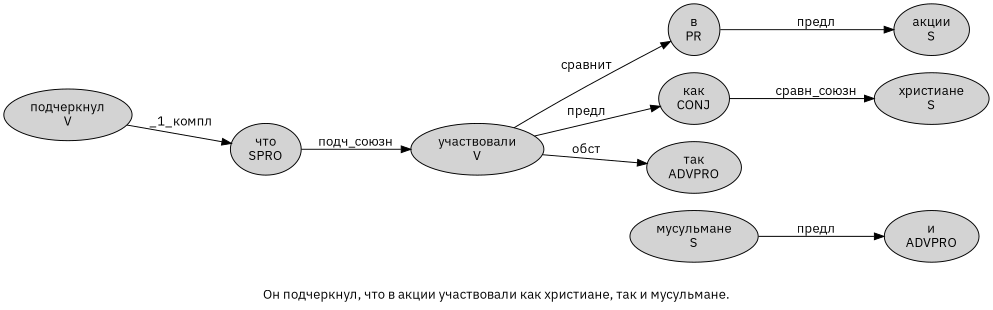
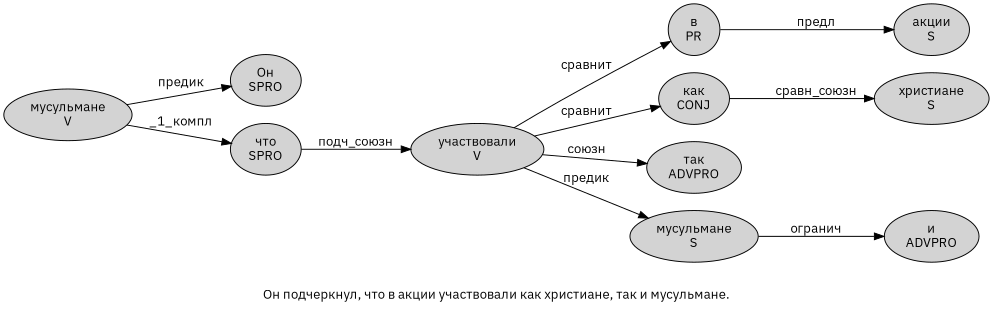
node "Он SPRO": added
edge "участвовали V" -> "как CONJ": label "предл" -> "сравнит"
node "подчеркнул V": label "подчеркнул V" -> "мусульмане V"
edge "участвовали V" -> "так ADVPRO": label "обст" -> "союзн"
edge "участвовали V" -> "мусульмане S": added, label "предик"
edge "мусульмане S" -> "и ADVPRO": label "предл" -> "огранич"
